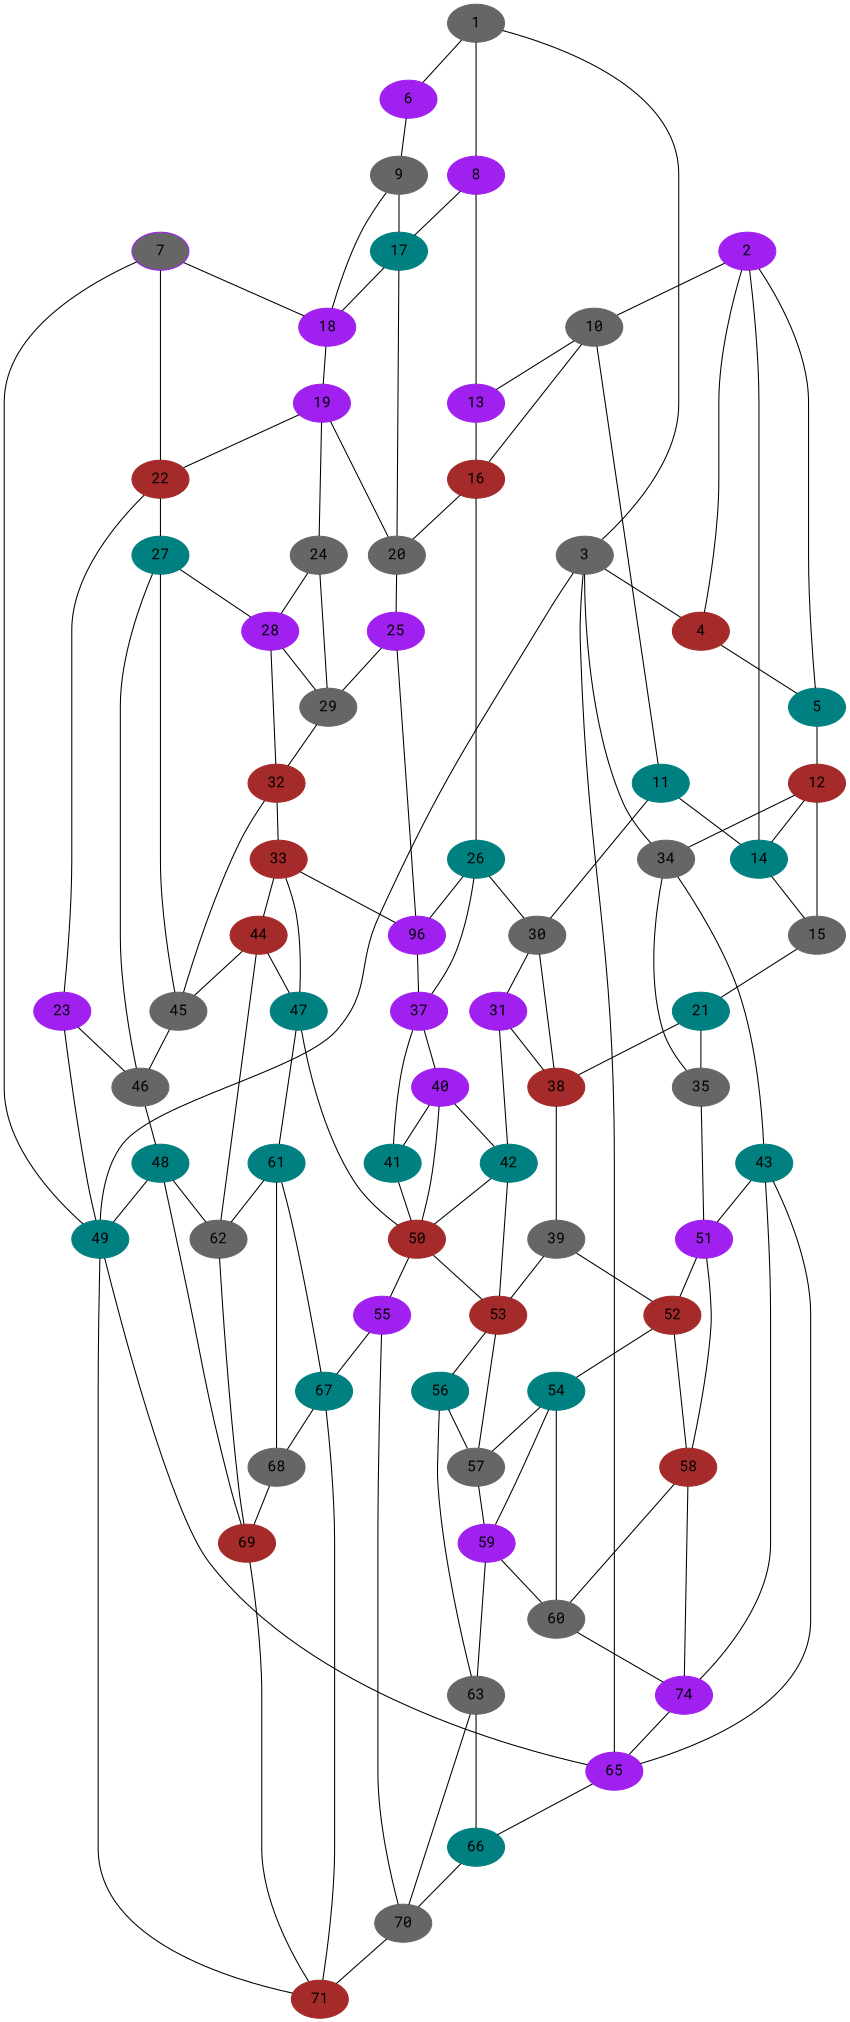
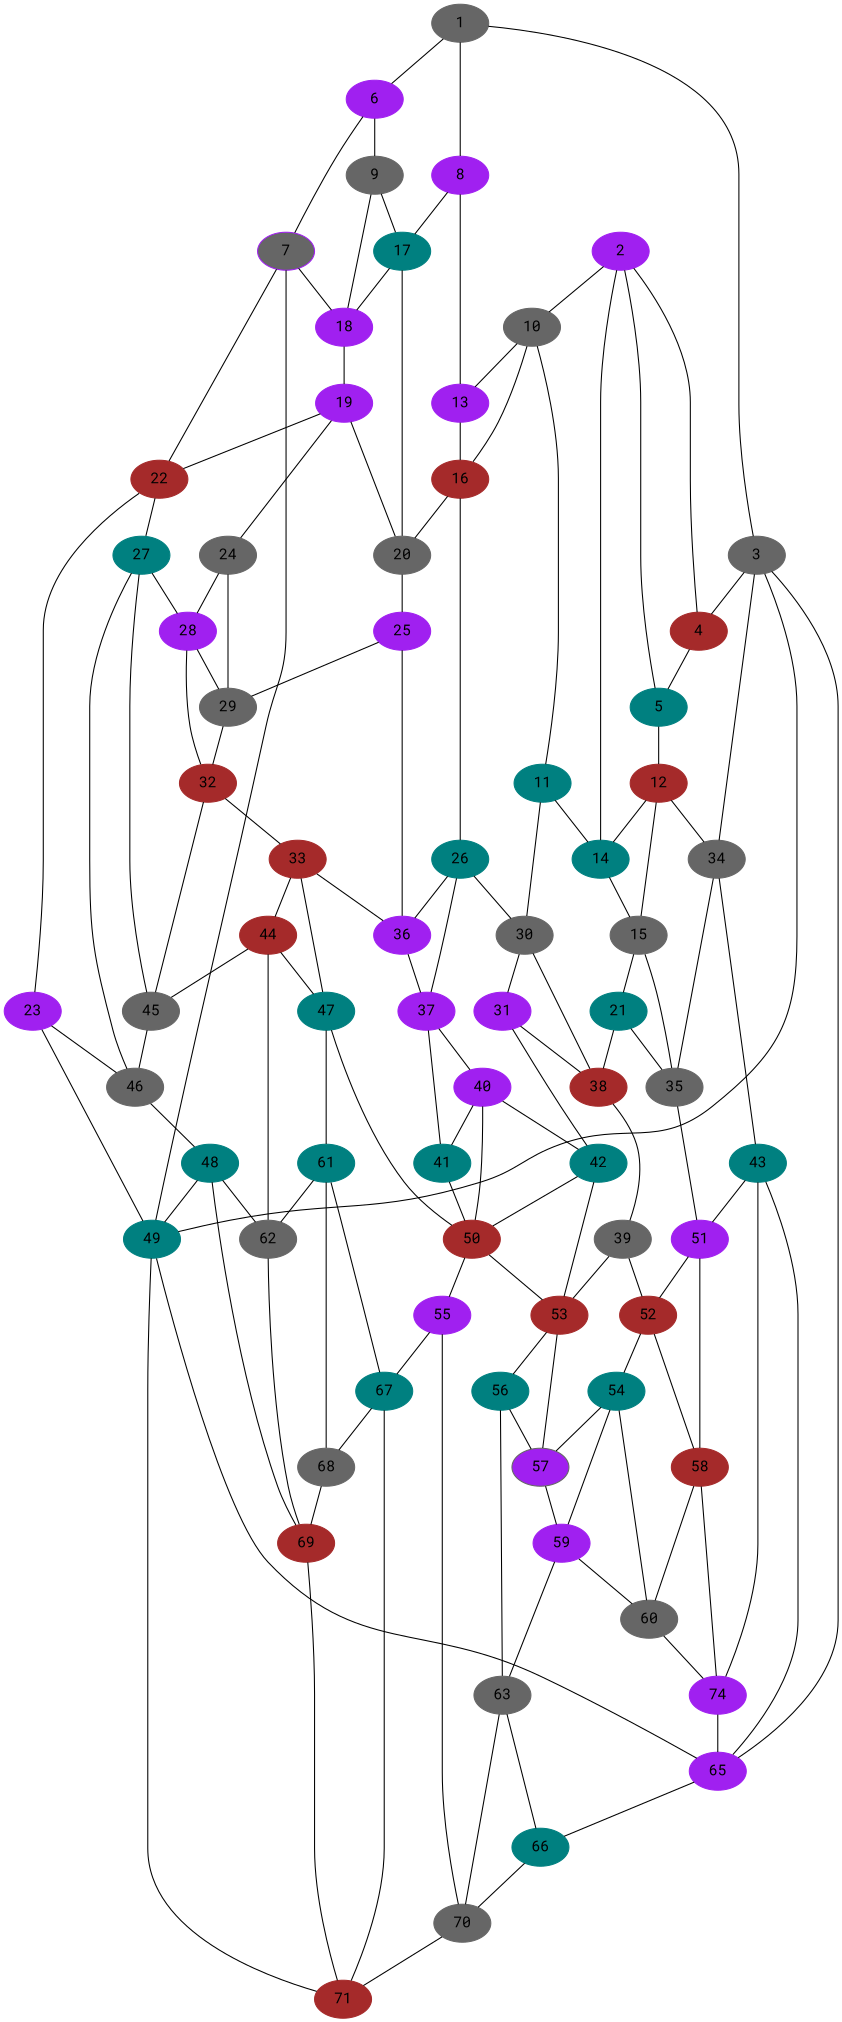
edge "6" -- "7": added
node "96": label "96" -> "36"
edge "15" -- "35": added
node "57": fillcolor gray40 -> purple
